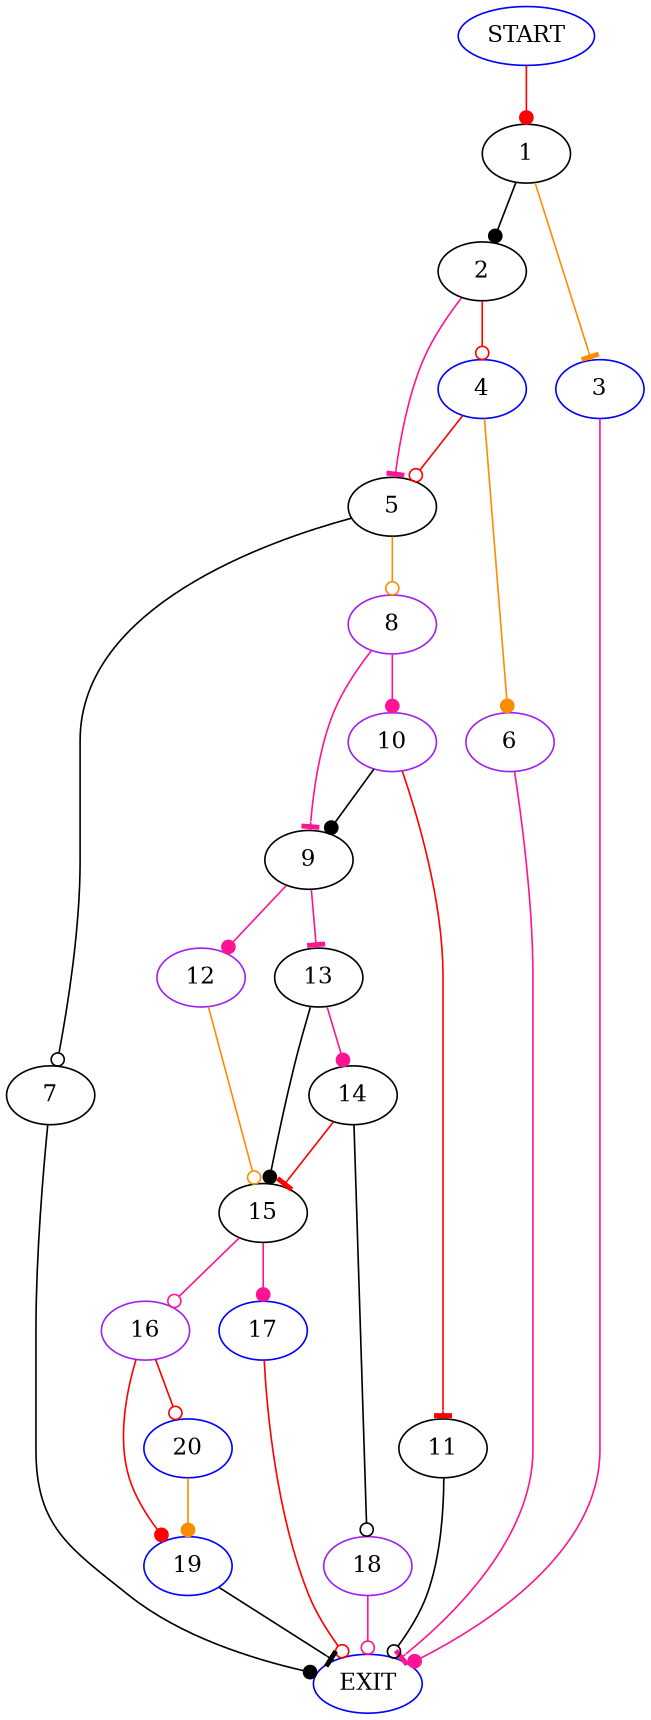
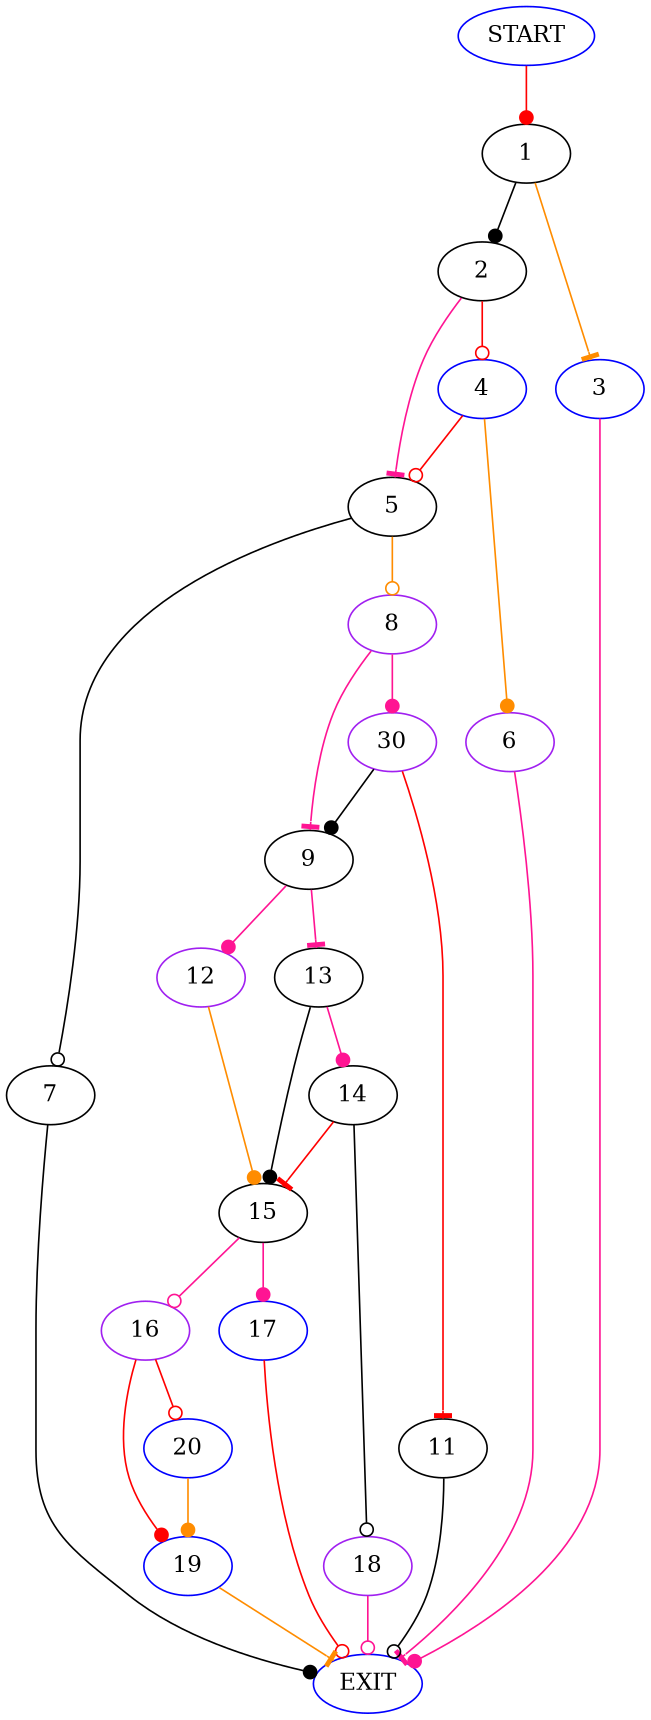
node "10": label "10" -> "30"
edge "12" -> "15": arrowhead odot -> dot
edge "19" -> "EXIT": color black -> darkorange
